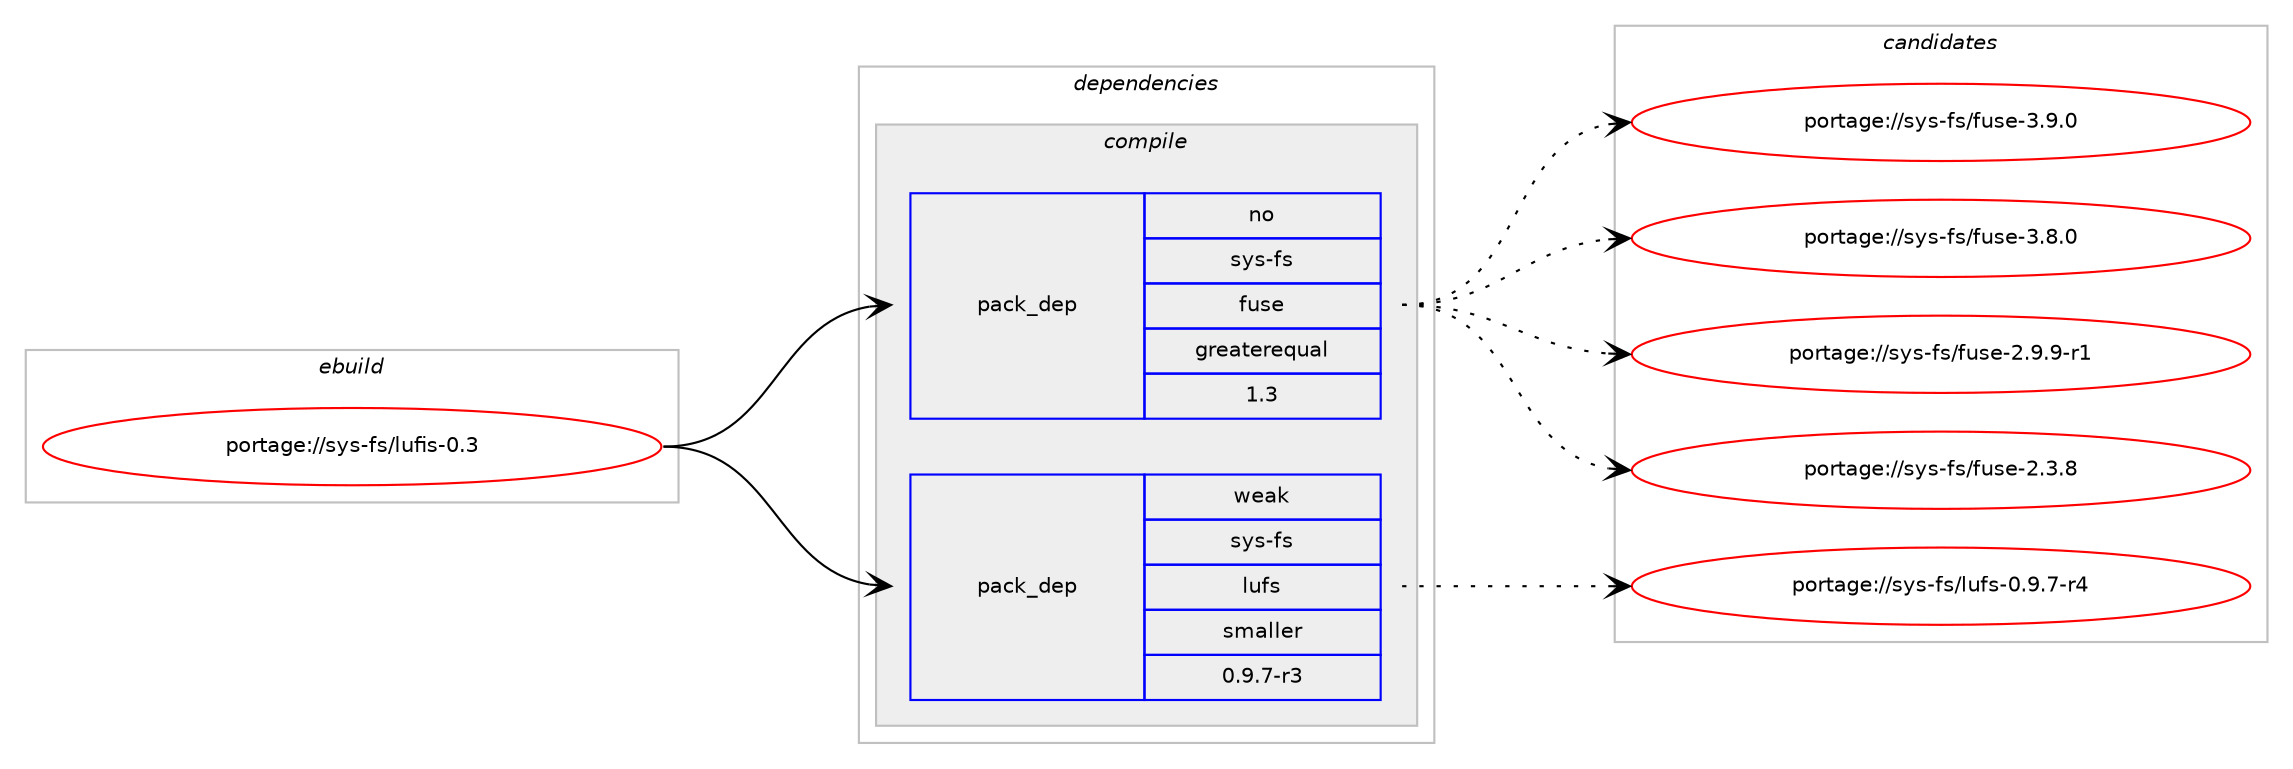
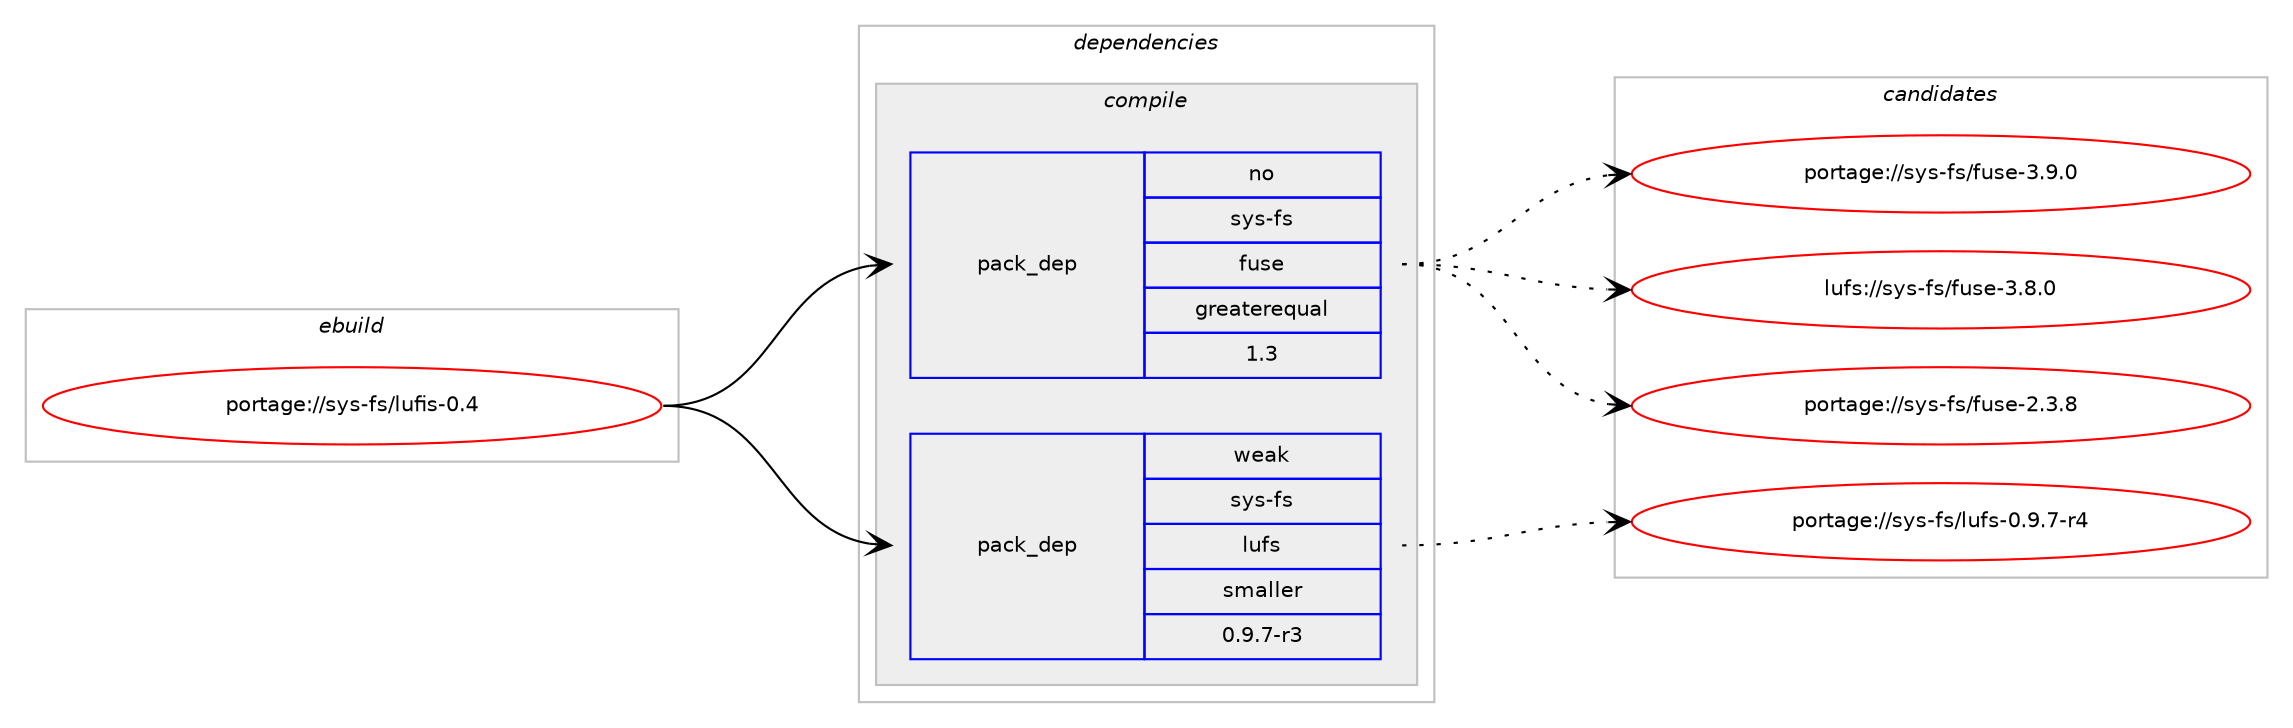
node "portage://sys-fs/fuse-3.8.0": label "portage://sys-fs/fuse-3.8.0" -> "lufs://sys-fs/fuse-3.8.0"
node "portage://sys-fs/fuse-2.9.9-r1": removed
node "portage://sys-fs/lufis-0.3": label "portage://sys-fs/lufis-0.3" -> "portage://sys-fs/lufis-0.4"
